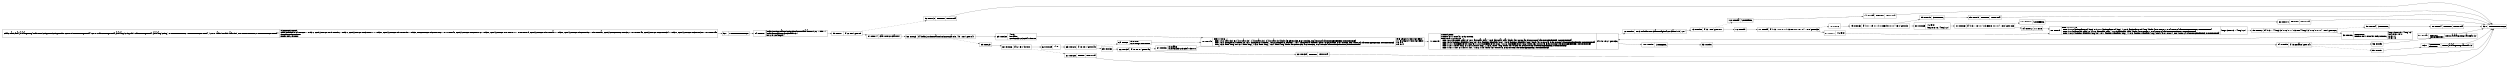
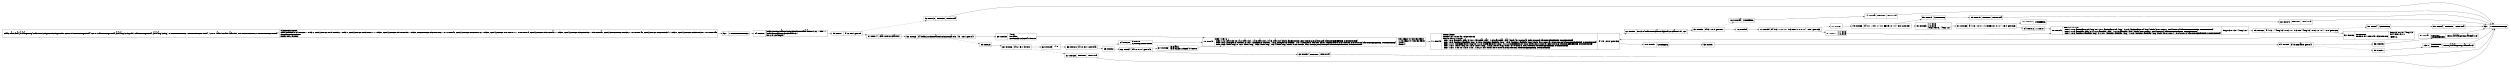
node "61: 0x0028": text "ENTER" -> "RETURN"
